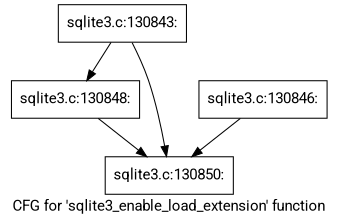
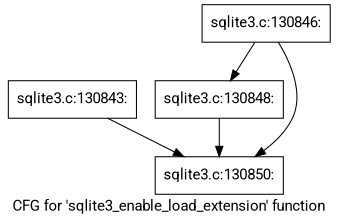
edge "sqlite3.c:130843:" -> "sqlite3.c:130848:": now "sqlite3.c:130846:" -> "sqlite3.c:130848:"
